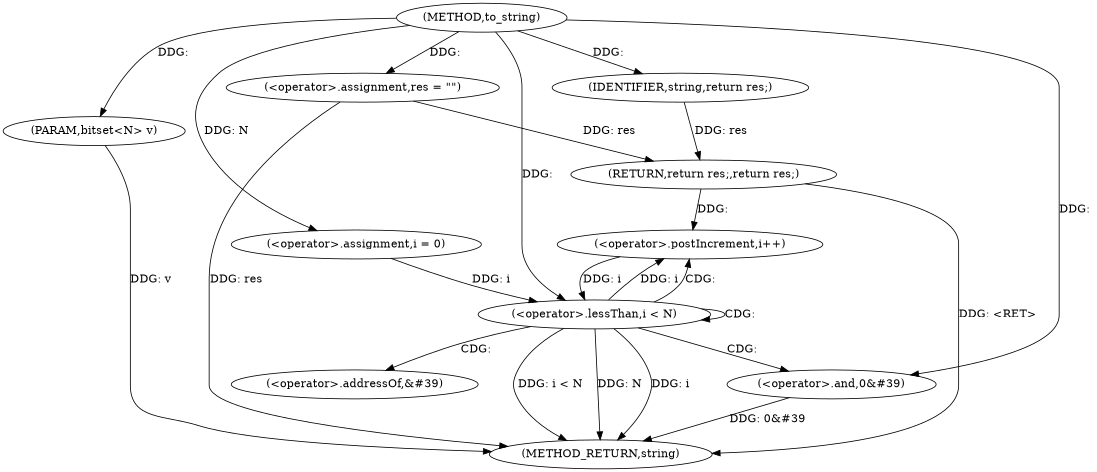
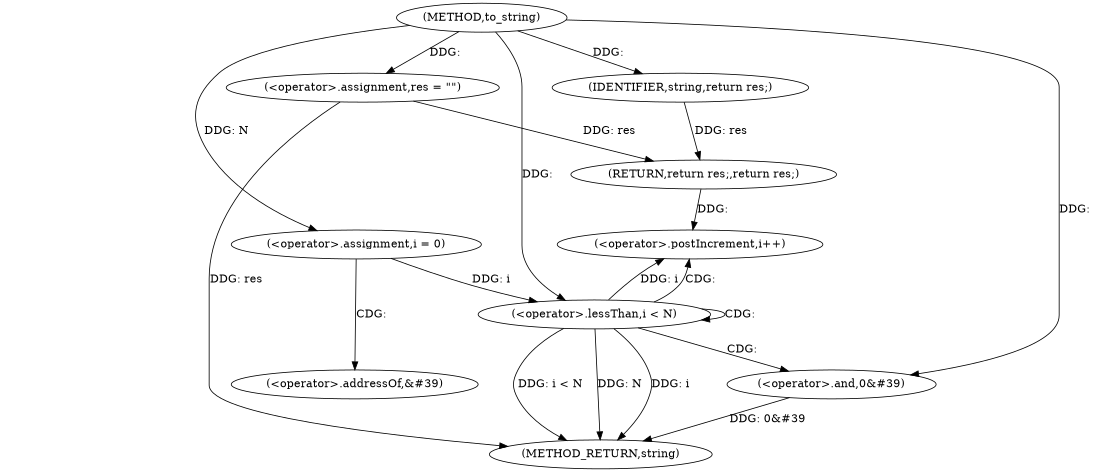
node "(PARAM,bitset<N> v)": removed
edge "(<operator>.postIncrement,i++)" -> "(<operator>.lessThan,i < N)": removed, label "DDG: i"
edge "(<operator>.lessThan,i < N)" -> "(<operator>.addressOf,&#39)": now "(<operator>.assignment,i = 0)" -> "(<operator>.addressOf,&#39)"
edge "(RETURN,return res;,return res;)" -> "(METHOD_RETURN,string)": removed, label "DDG: <RET>"
